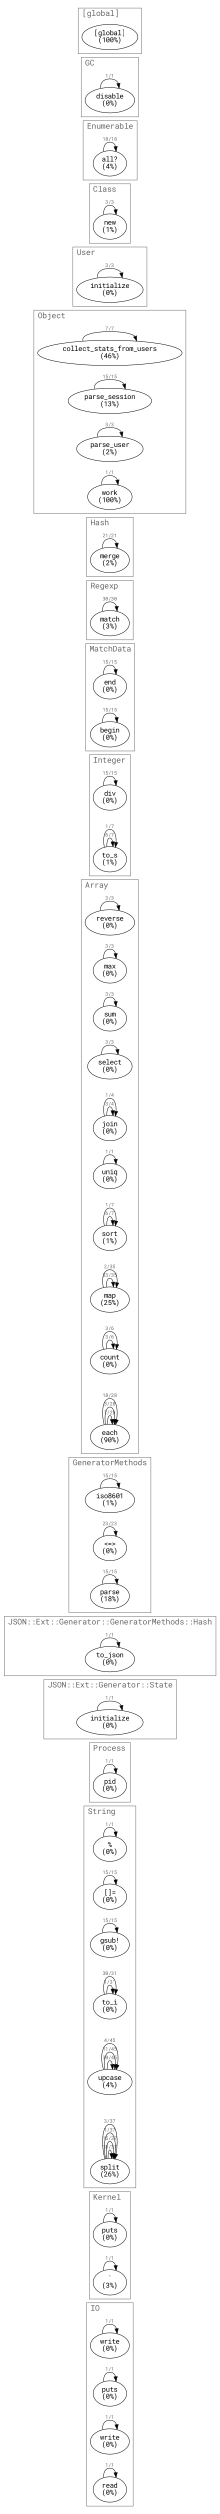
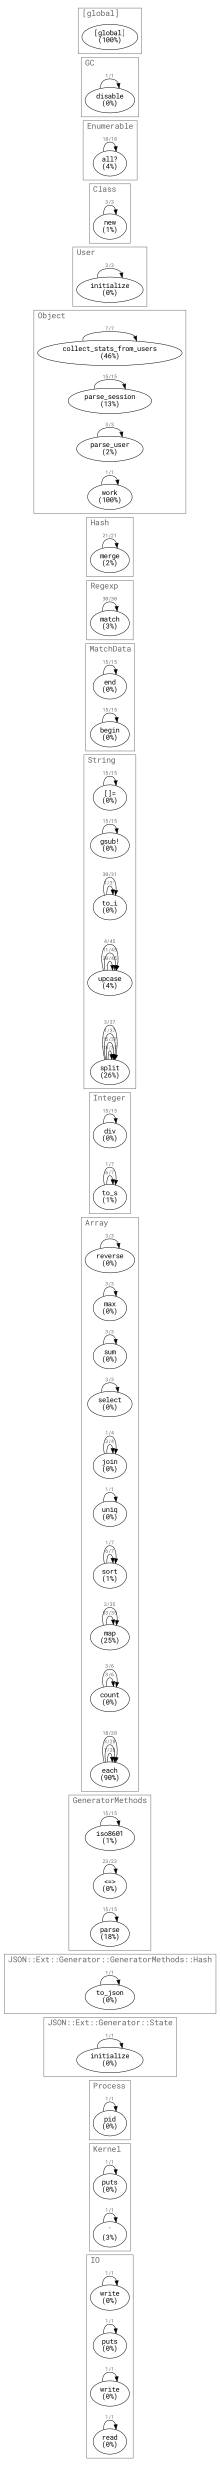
node "% (0%)": removed
